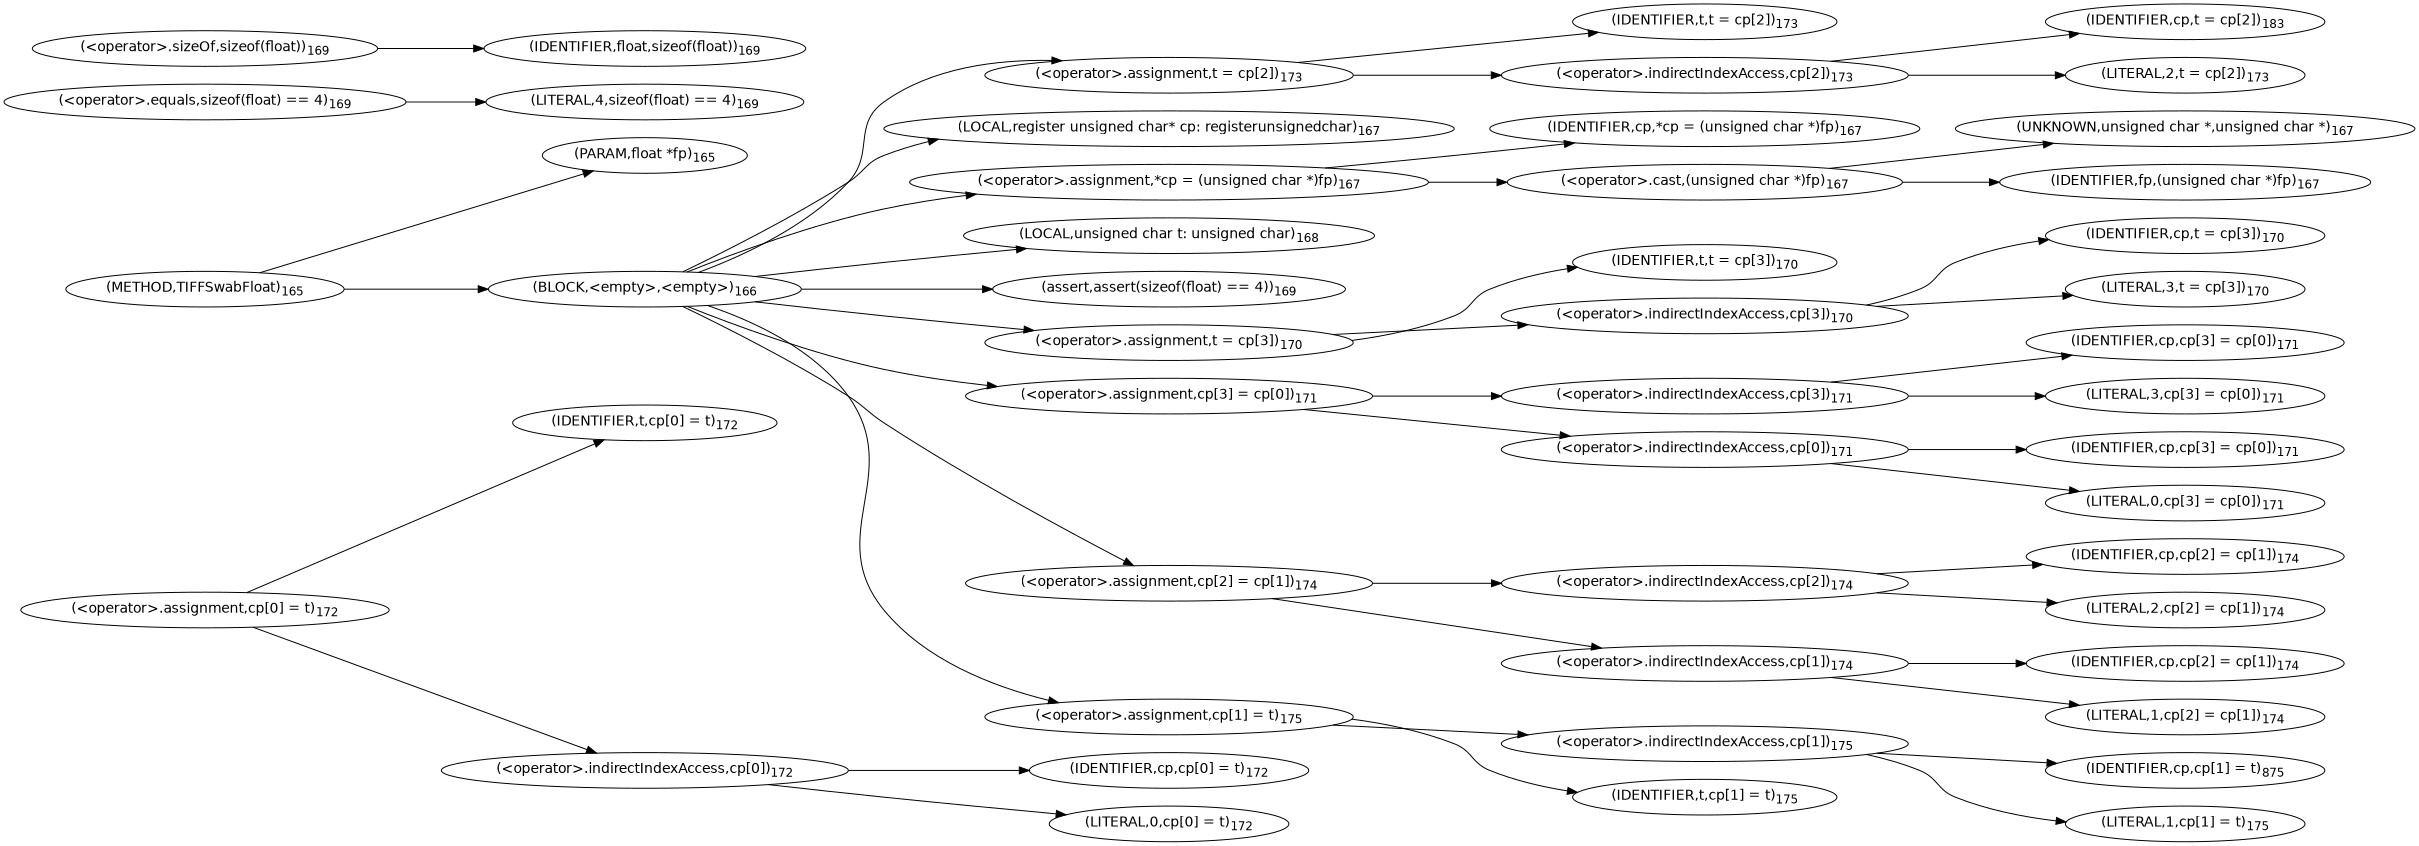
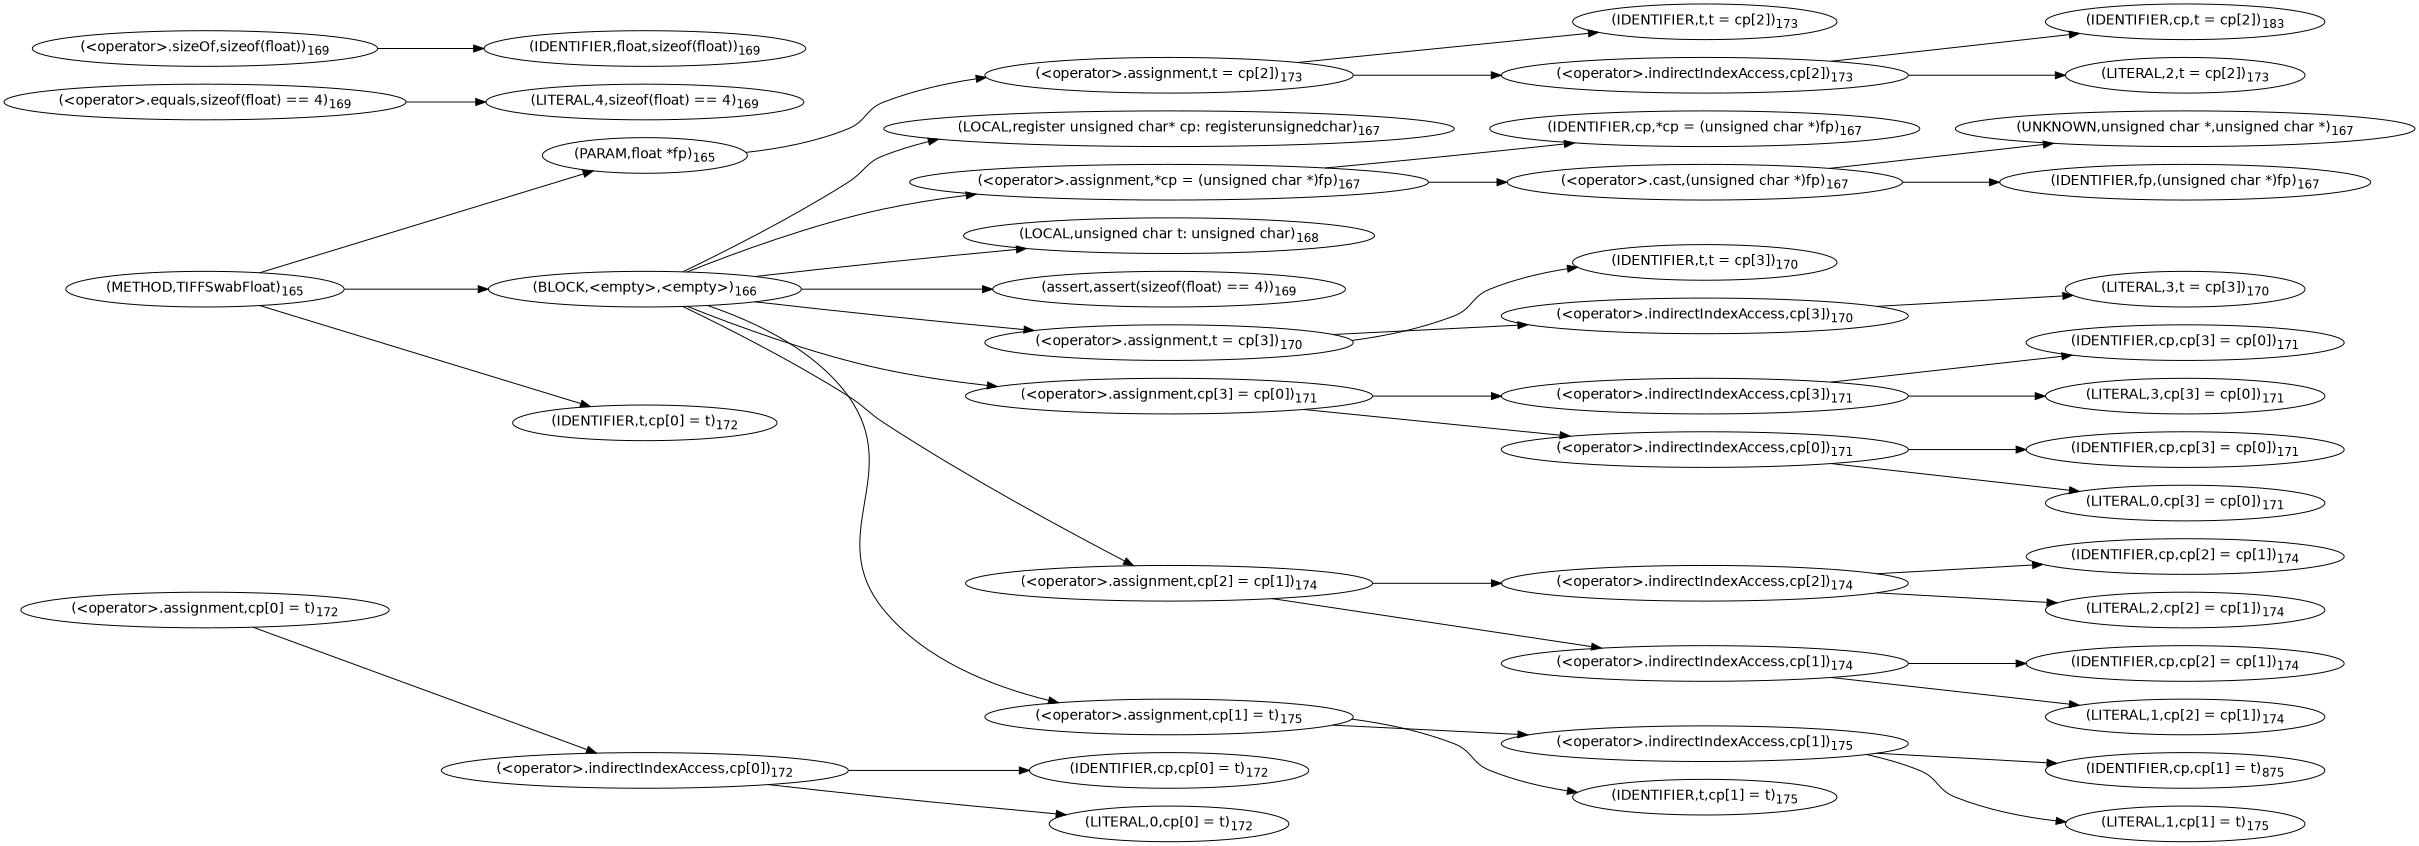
edge "(BLOCK,<empty>,<empty>)" -> "(<operator>.assignment,t = cp[2])": now "(PARAM,float *fp)" -> "(<operator>.assignment,t = cp[2])"
node "(IDENTIFIER,cp,t = cp[3])": removed
edge "(<operator>.assignment,cp[0] = t)" -> "(IDENTIFIER,t,cp[0] = t)": now "(METHOD,TIFFSwabFloat)" -> "(IDENTIFIER,t,cp[0] = t)"
